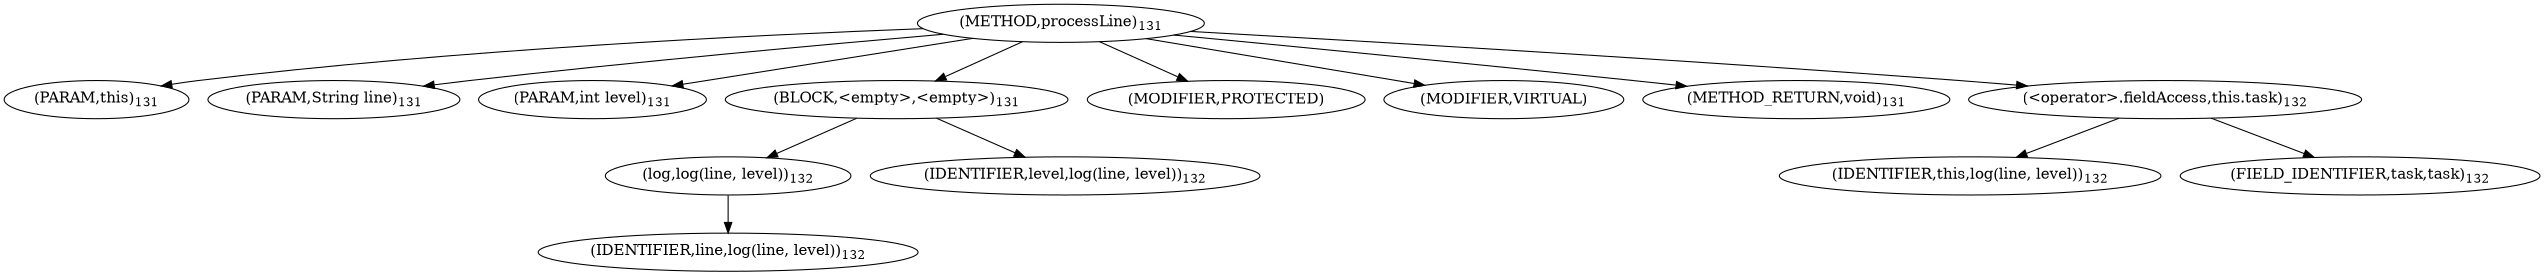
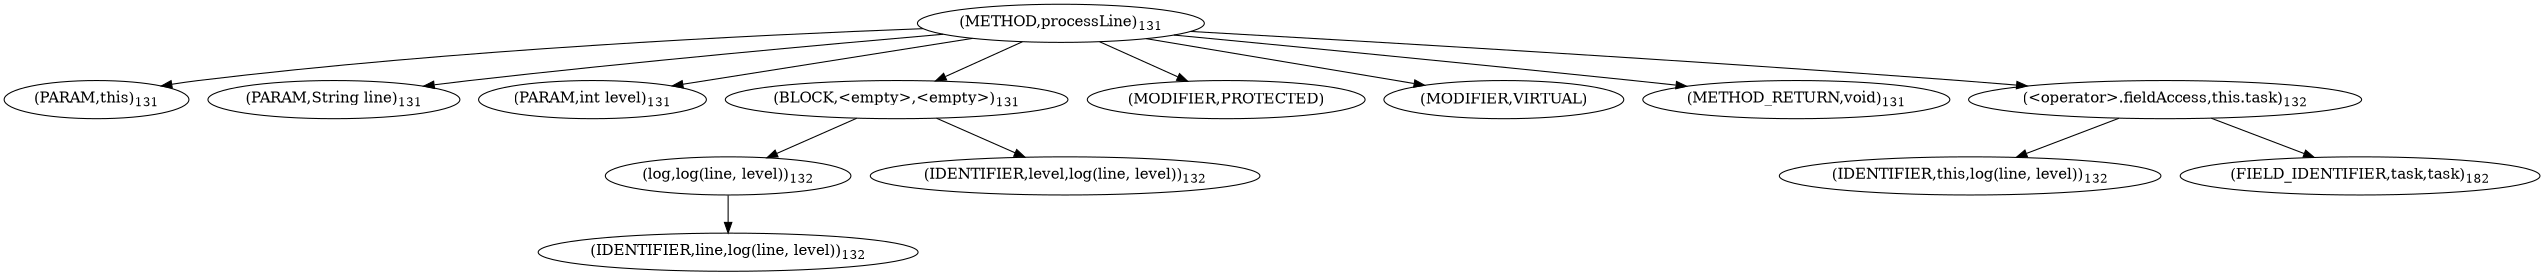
node "(FIELD_IDENTIFIER,task,task)": text "132" -> "182"
